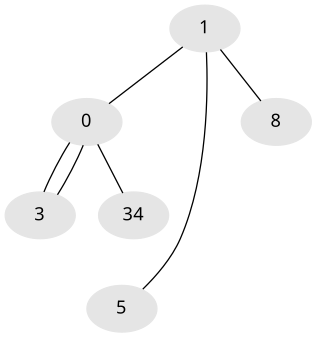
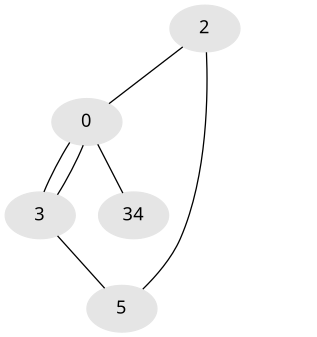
node "1": label "1" -> "2"
node "8": removed
edge "3" -- "5": added
